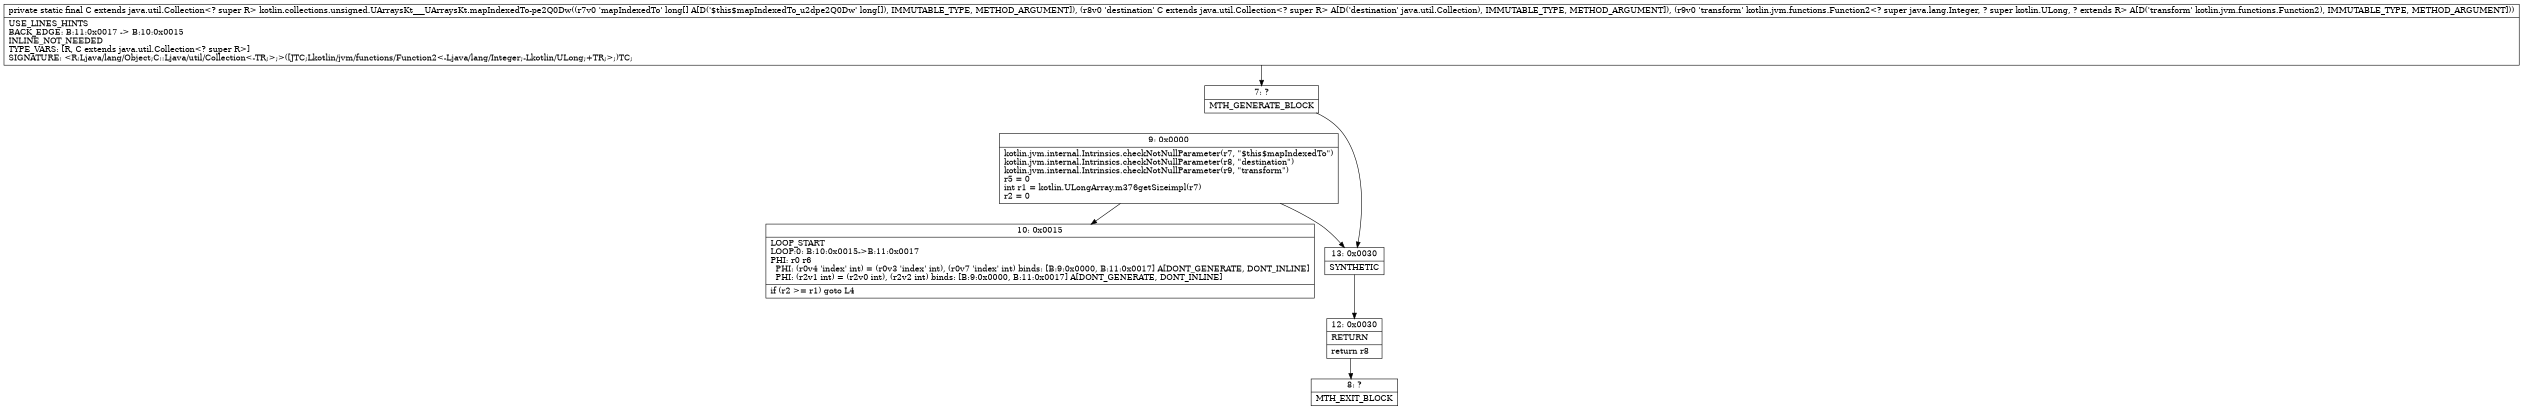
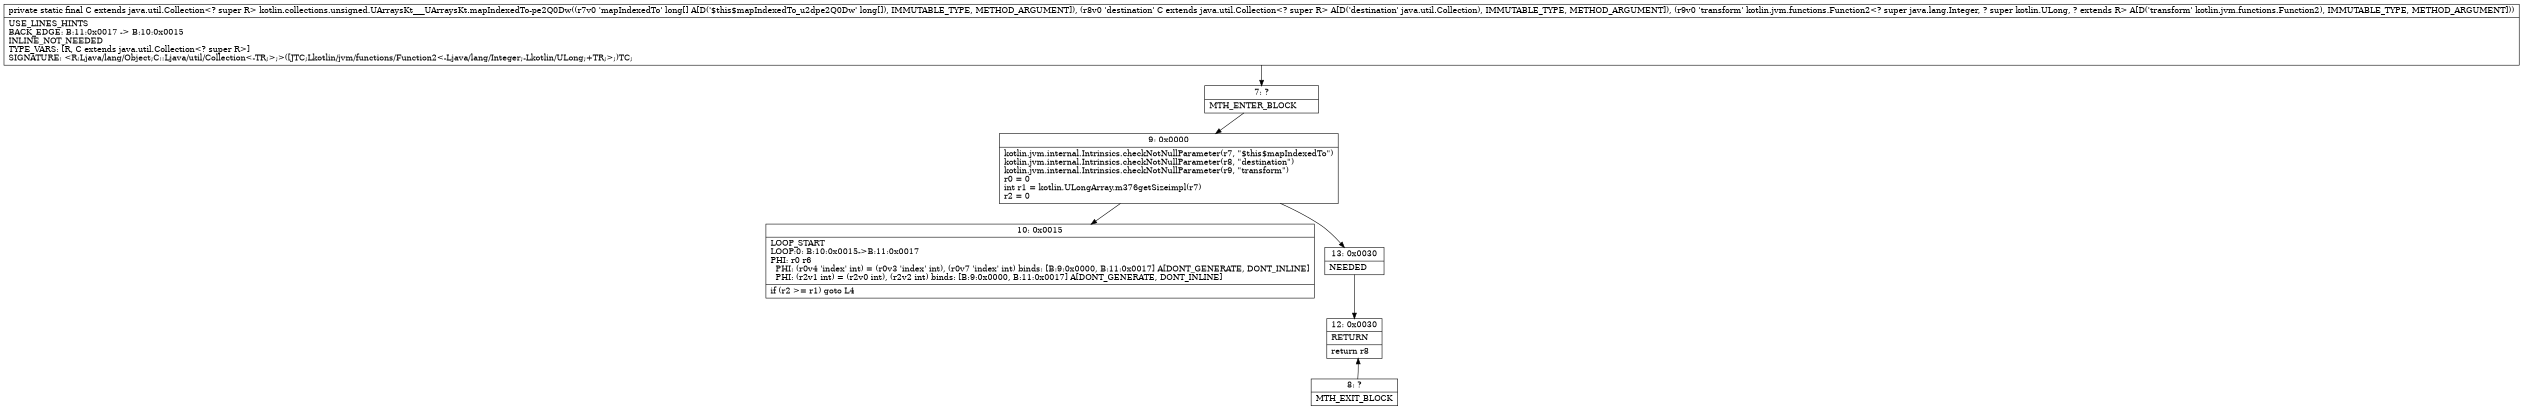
node "7: ?": text "MTH_GENERATE_BLOCK" -> "MTH_ENTER_BLOCK"
edge "7: ?" -> "13: 0x0030": now "7: ?" -> "9: 0x0000"
node "9: 0x0000": text "r5 = 0" -> "r0 = 0"
node "13: 0x0030": text "SYNTHETIC" -> "NEEDED"
edge "12: 0x0030" -> "8: ?": reversed
